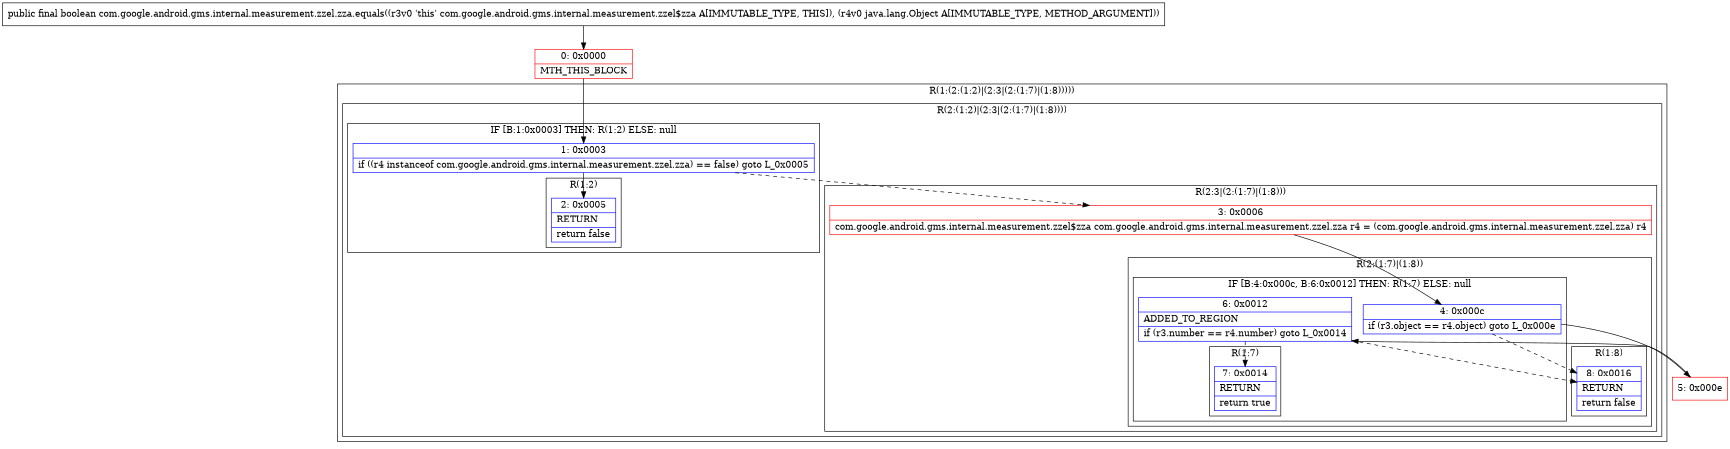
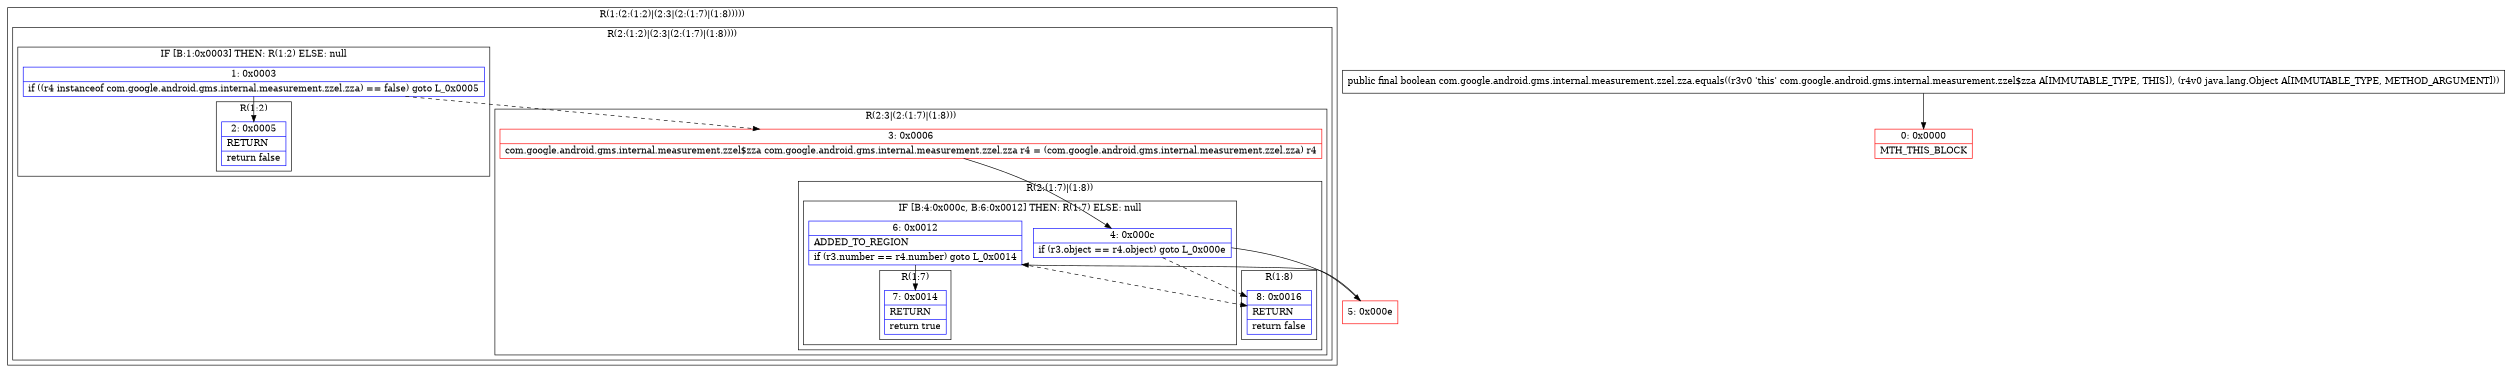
edge "0: 0x0000" -> "1: 0x0003": removed
edge "6: 0x0012" -> "7: 0x0014": style dashed -> solid
